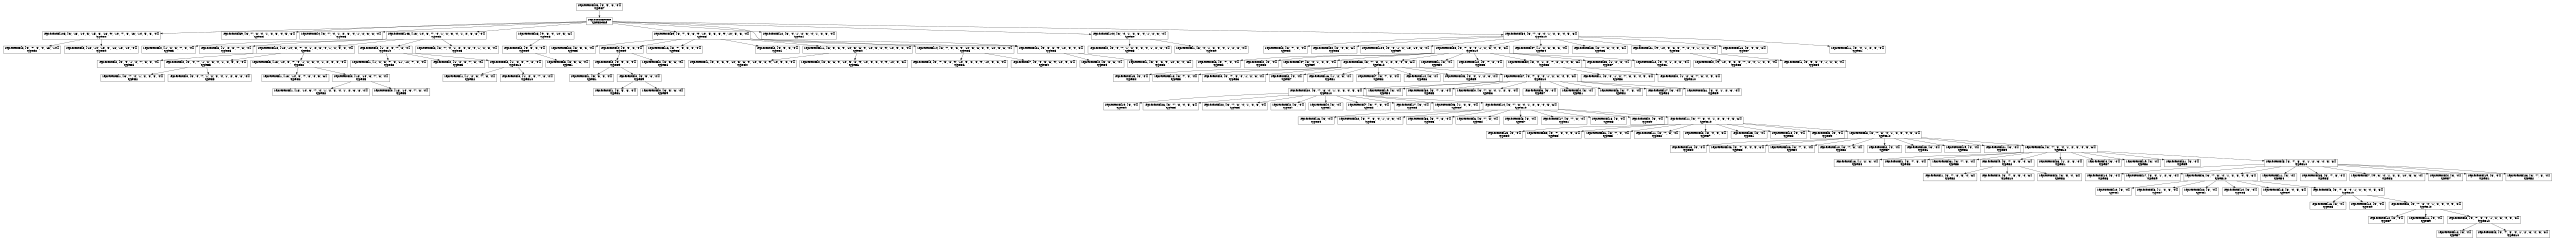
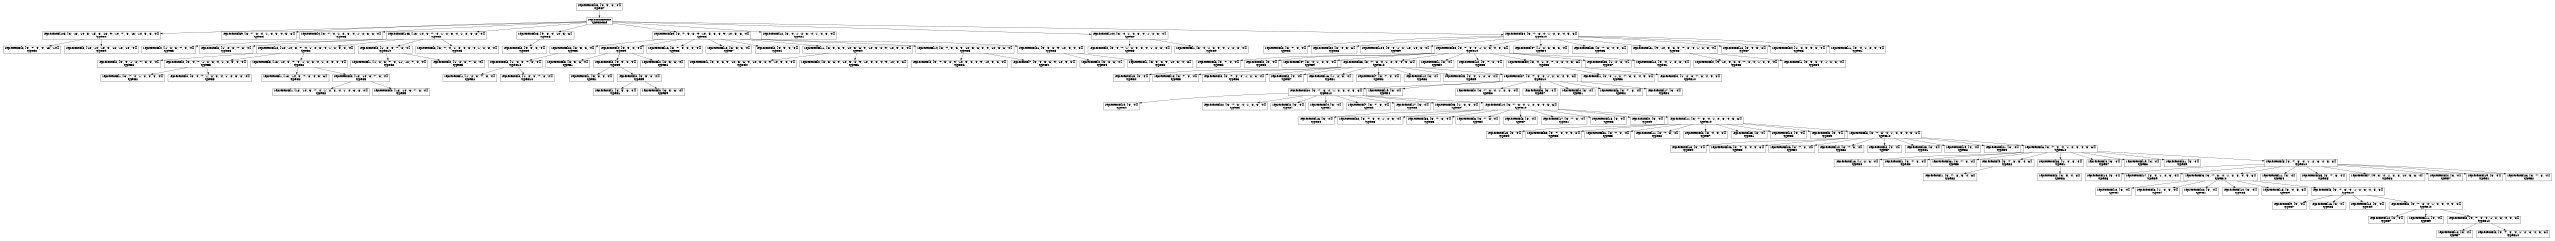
edge "represent=None" -> "represent=[21, ['5', '3', '6', '9', '10', '5', '4', '6']]": now "represent=None" -> "represent=[25, ['9', '3', '4', '10', '5', '6']]"
node "represent=[13, ['3', '5', '6', '4']]": added
node "represent=[54, ['1', '2', '3', '5', '6', '4']]": added
edge "represent=[2, ['5', '3', '6', '4']]" -> "represent=[3, ['3', '5', '6', '4']]": now "represent=[4, ['3', '5', '6', '4']]" -> "represent=[3, ['3', '5', '6', '4']]"
edge "represent=[8, ['1', '2', '3', '7', '8', '4']]" -> "represent=[2, ['1', '2', '3', '7', '8', '4']]": now "represent=[22, ['3', '5', '6', '4']]" -> "represent=[2, ['1', '2', '3', '7', '8', '4']]"
node "represent=[30, ['3', '7', '8', '4']]": removed
node "represent=[61, ['3', '4', '1', '2', '3', '4']]": removed
node "represent=[26, ['3', '7', '8', '4', '5', '6']]": removed
edge "represent=[9, ['3', '7', '8', '5', '4', '6']]" -> "represent=[2, ['3', '5', '4', '6']]": now "represent=[23, ['1', '2', '3', '4']]" -> "represent=[2, ['3', '5', '4', '6']]"
node "represent=[0, ['3', '7', '8', '5', '4', '6']]": removed
node "represent=[9, ['3', '4']]": added
